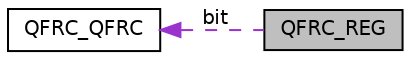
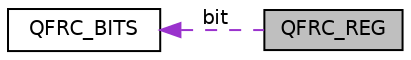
node "QFRC_QFRC": label "QFRC_QFRC" -> "QFRC_BITS"
